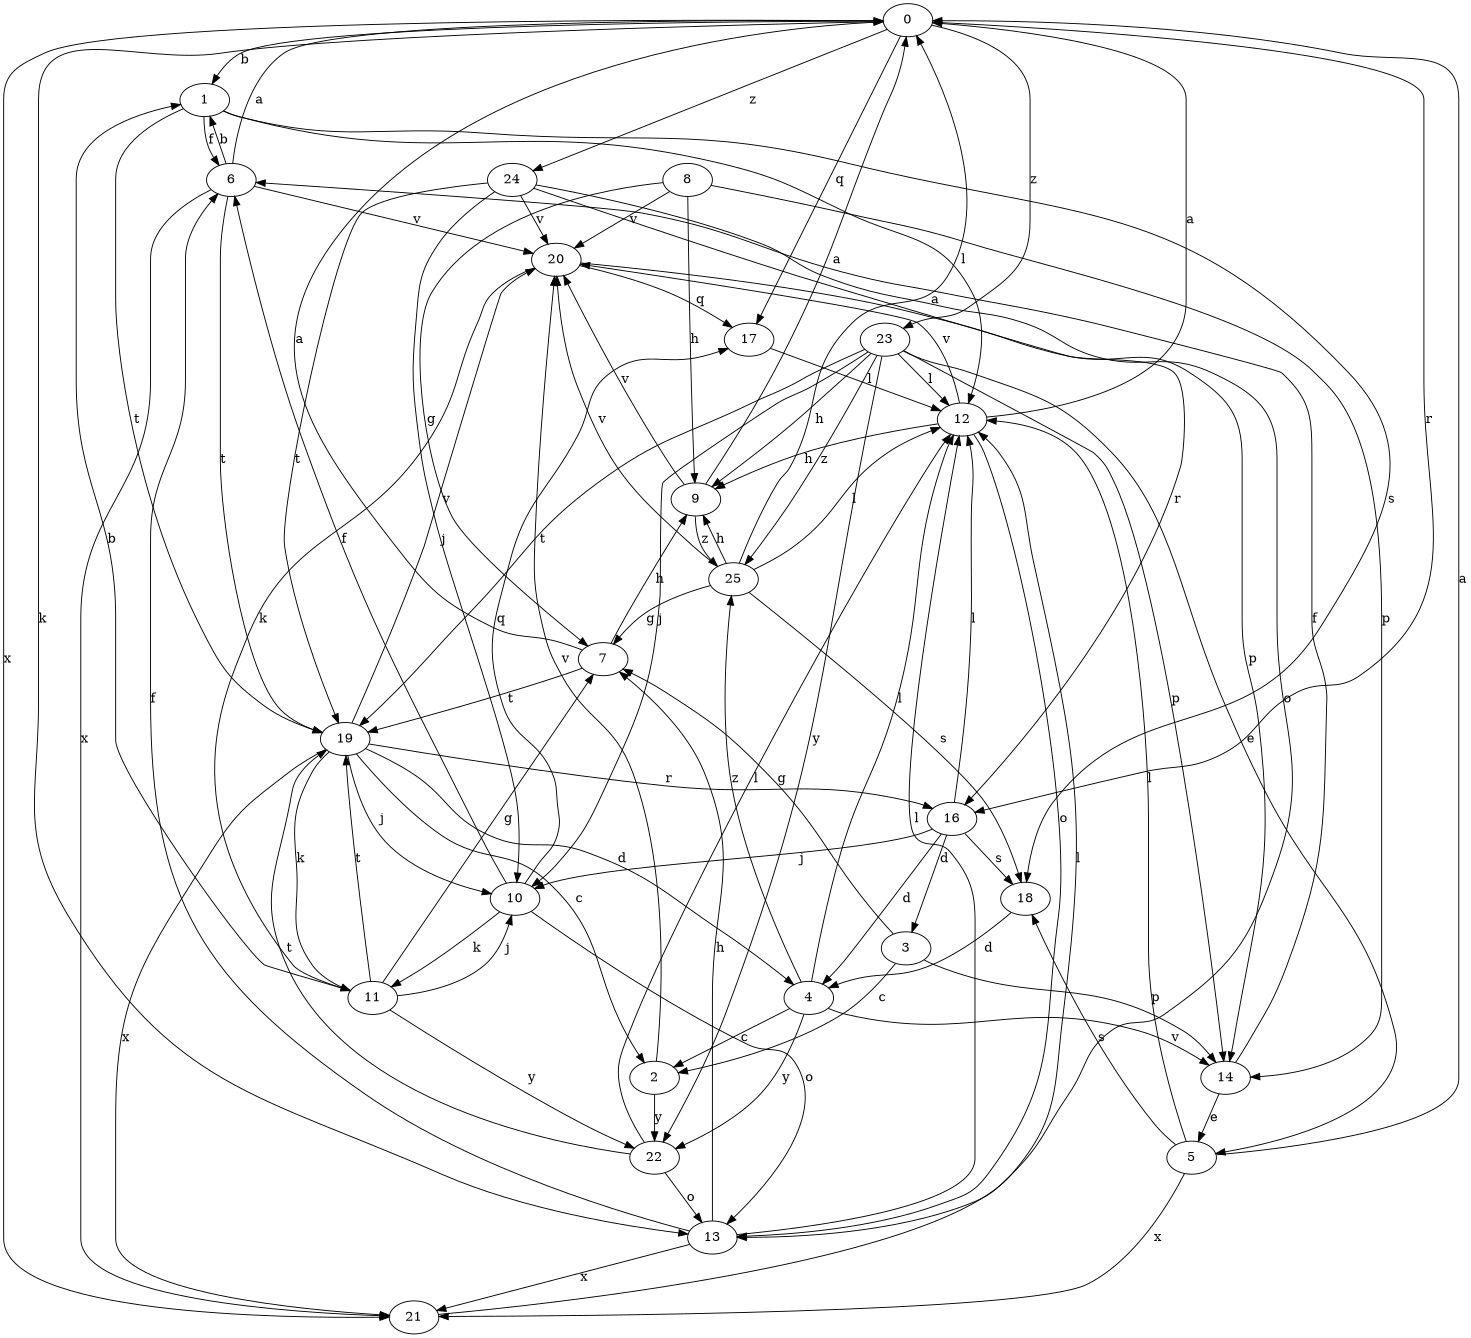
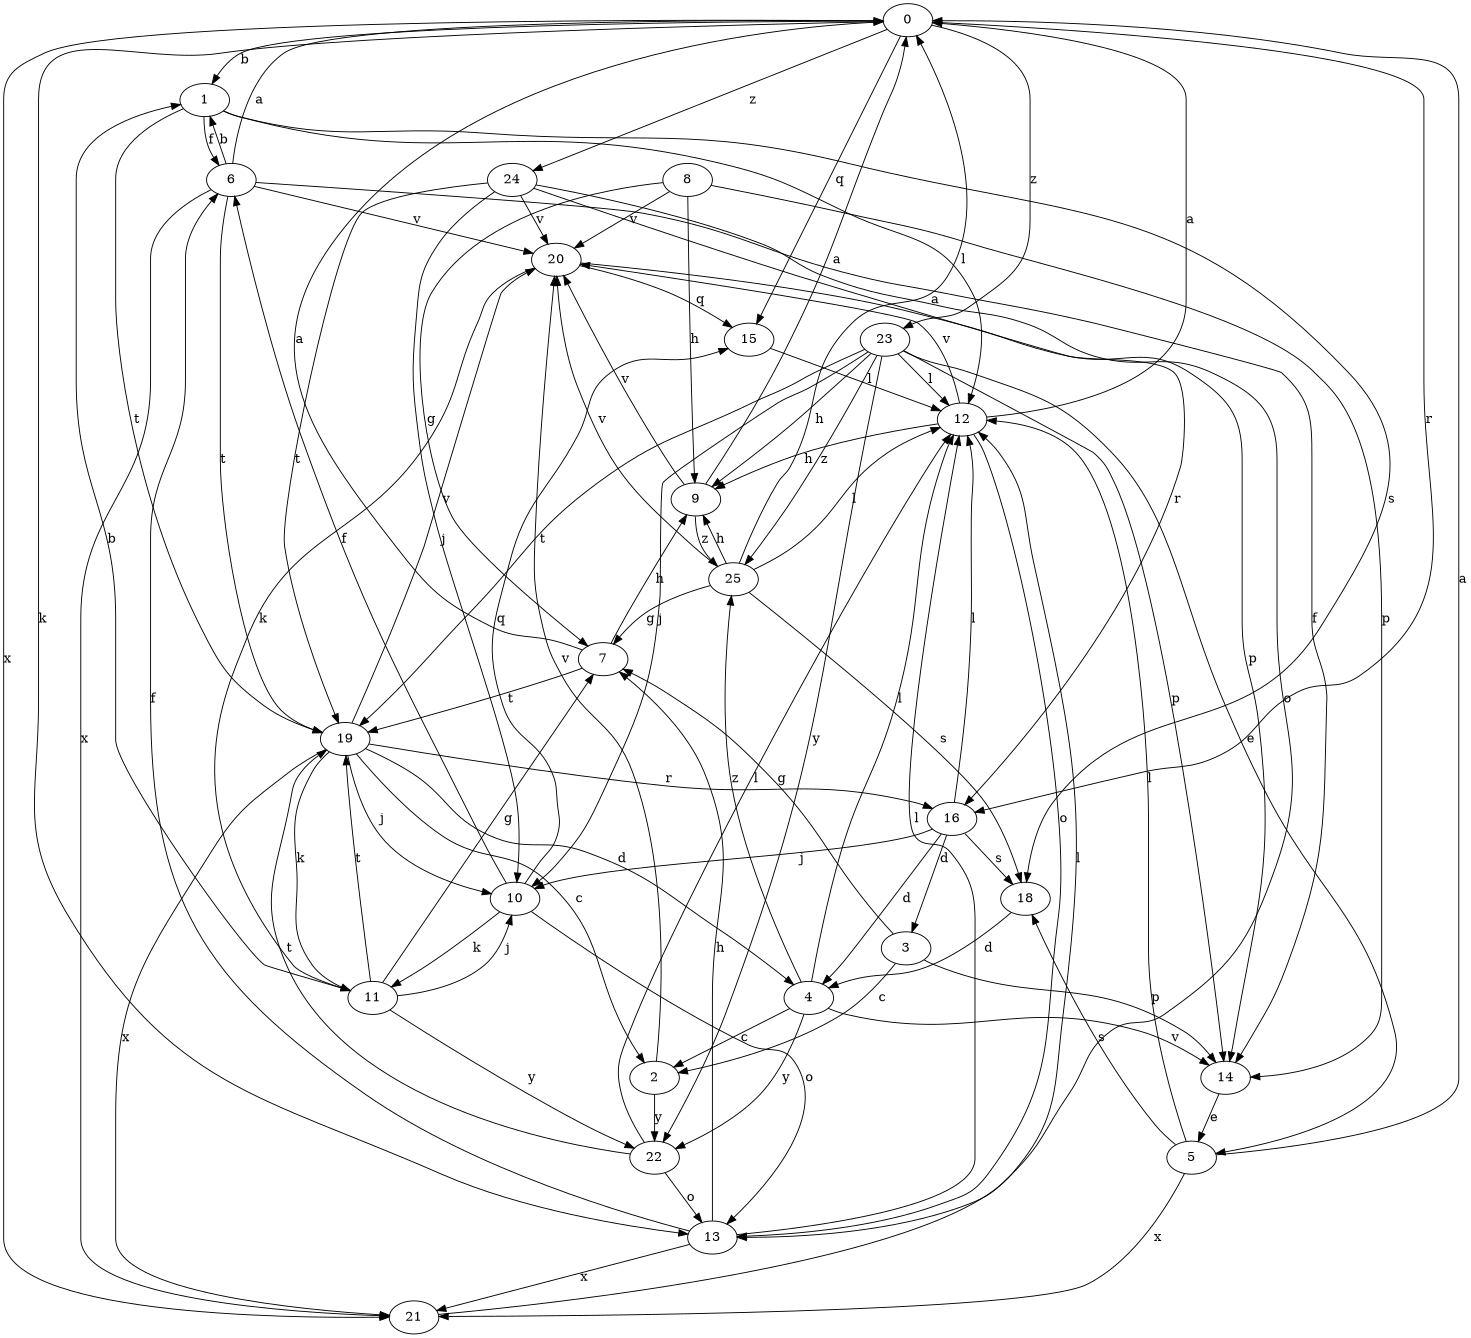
edge "14" -> "6": reversed
node "17": label "17" -> "15"
